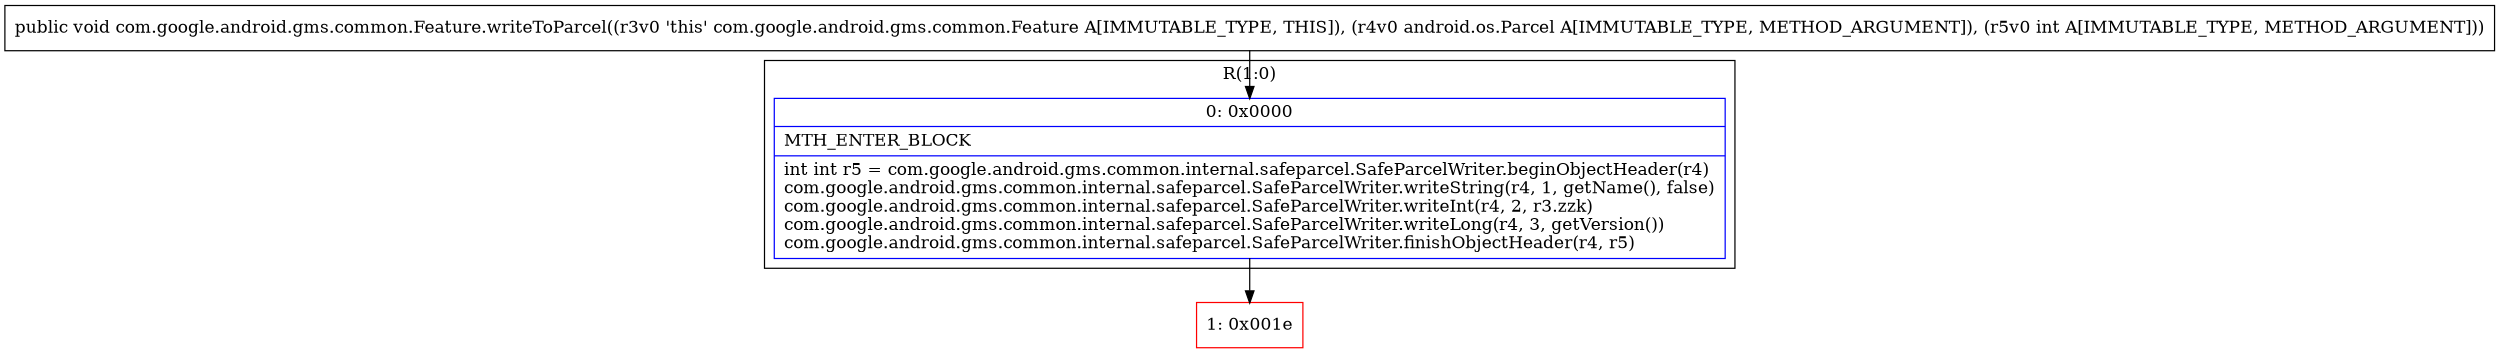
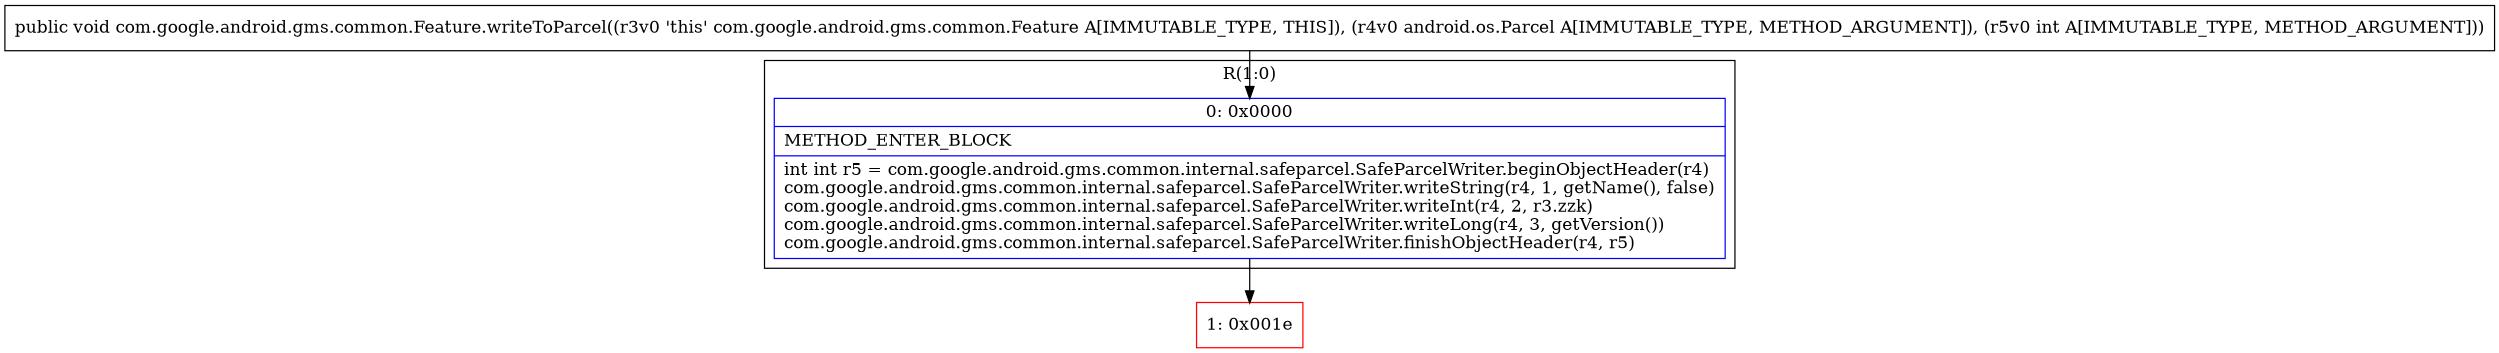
node "0: 0x0000": text "MTH_ENTER_BLOCK" -> "METHOD_ENTER_BLOCK"
